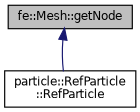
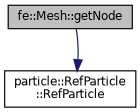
edge "particle::RefParticle ::RefParticle" -> "fe::Mesh::getNode": reversed
